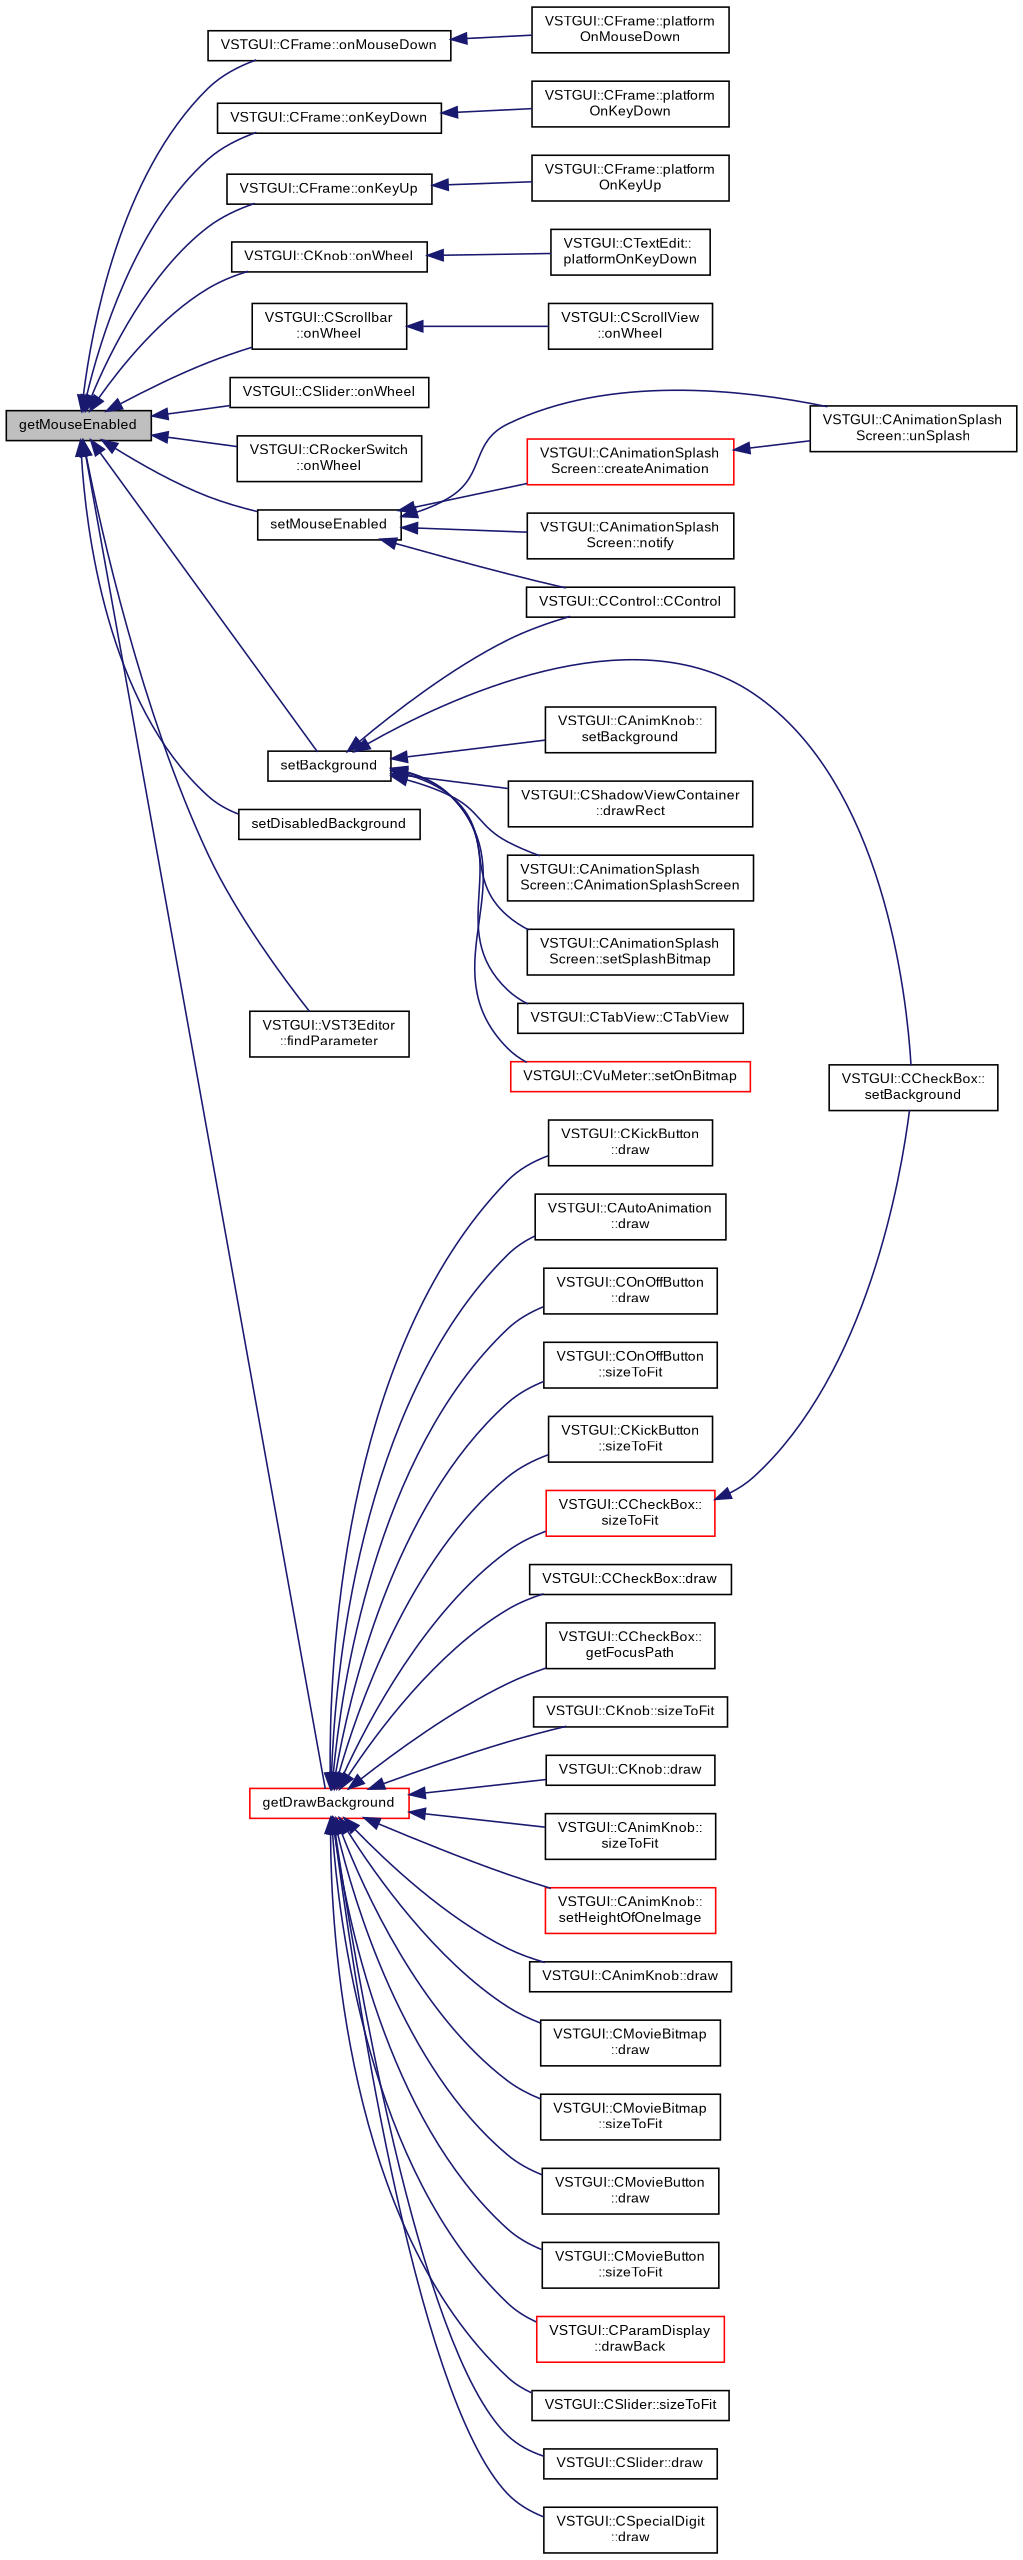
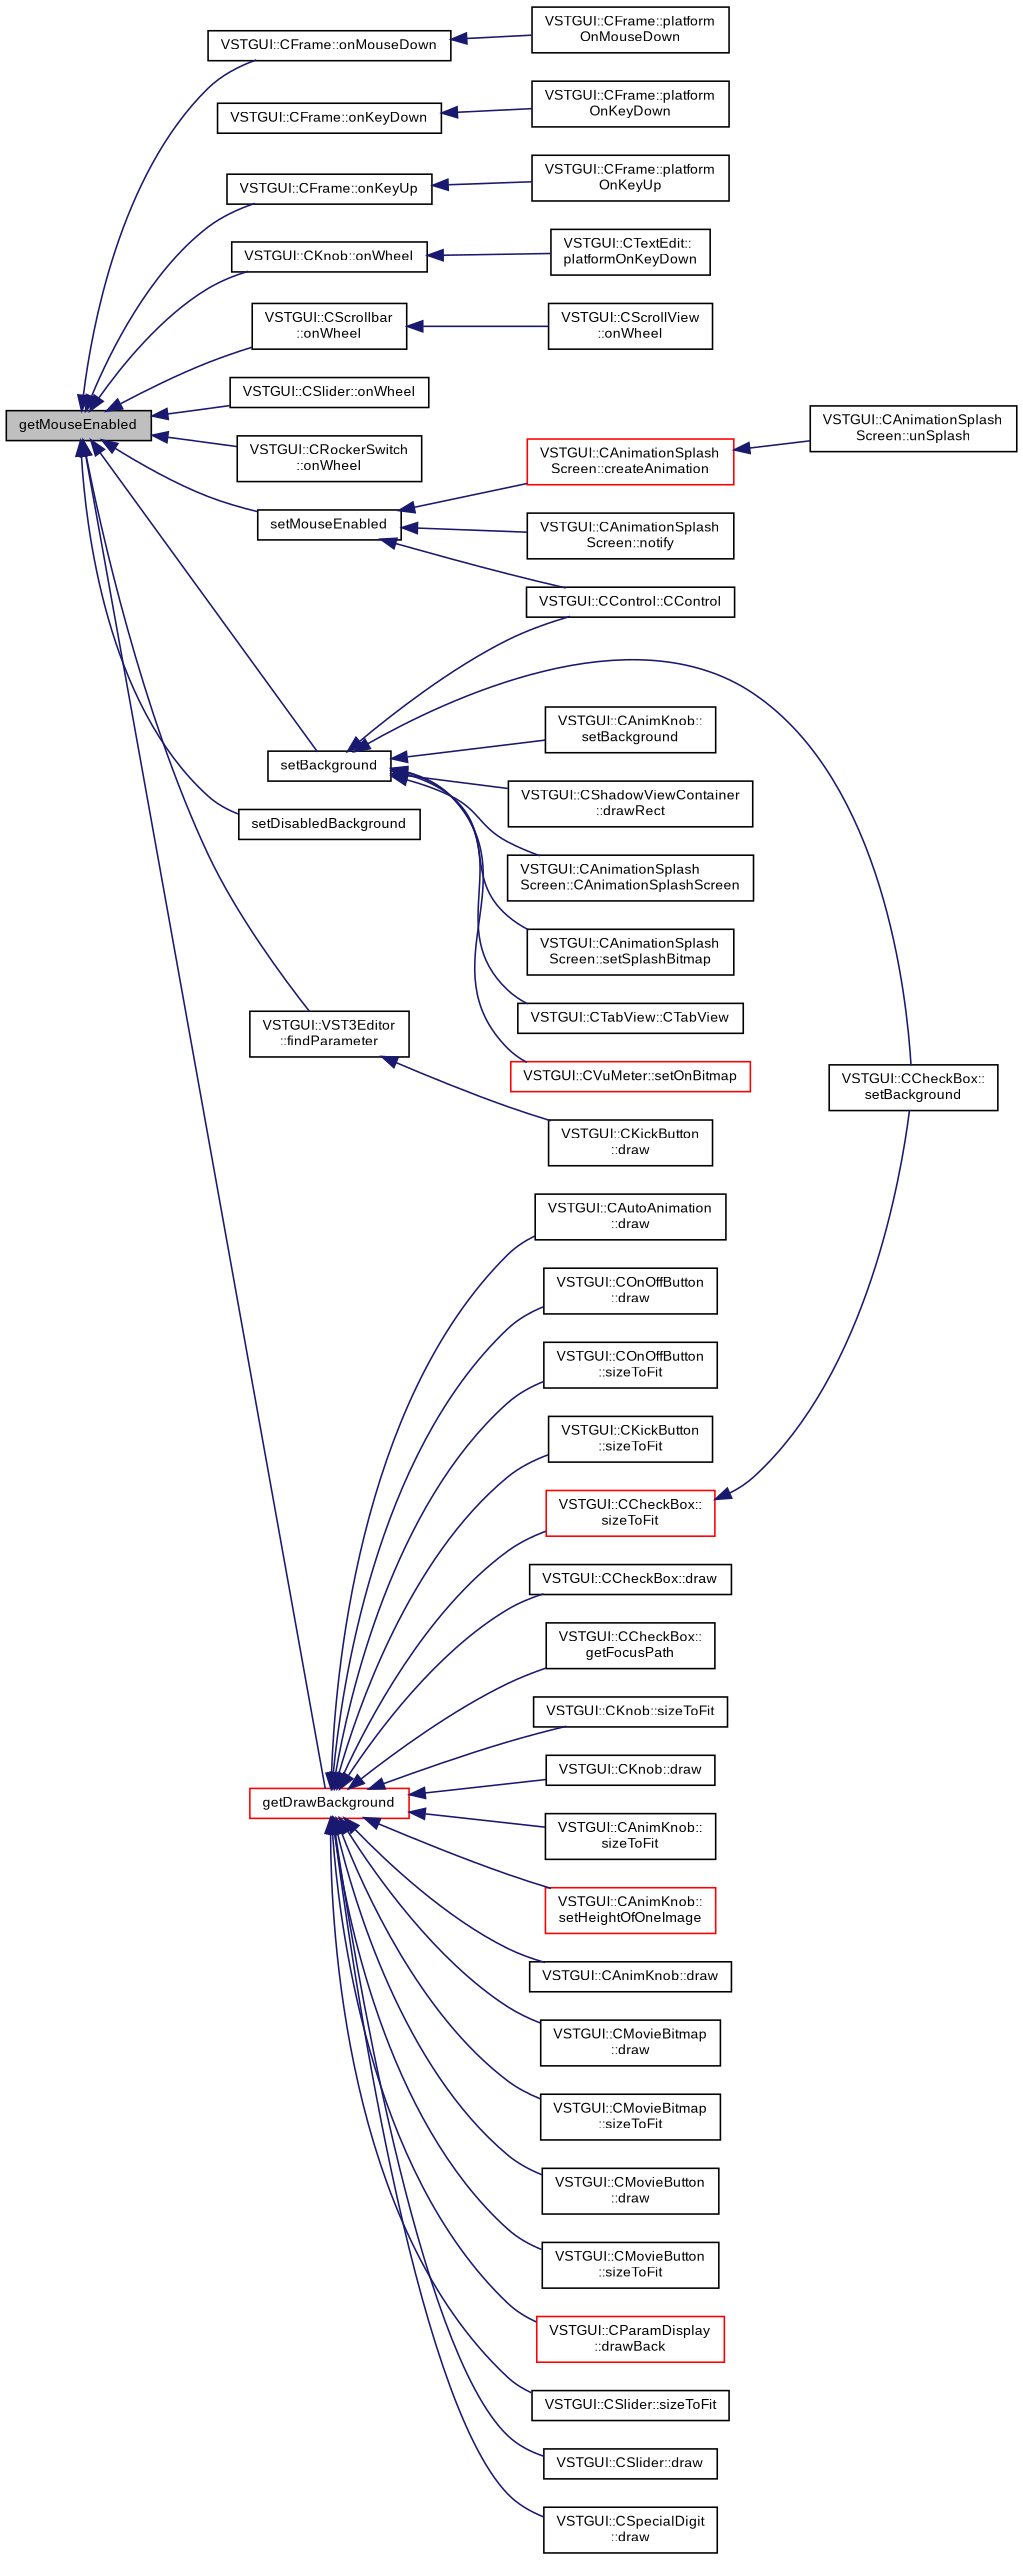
edge "VSTGUI::CFrame::onKeyDown" -> "getMouseEnabled": removed
edge "VSTGUI::CAnimationSplash Screen::unSplash" -> "setMouseEnabled": removed
edge "VSTGUI::CKickButton ::draw" -> "getDrawBackground": now "VSTGUI::CKickButton ::draw" -> "VSTGUI::VST3Editor ::findParameter"
